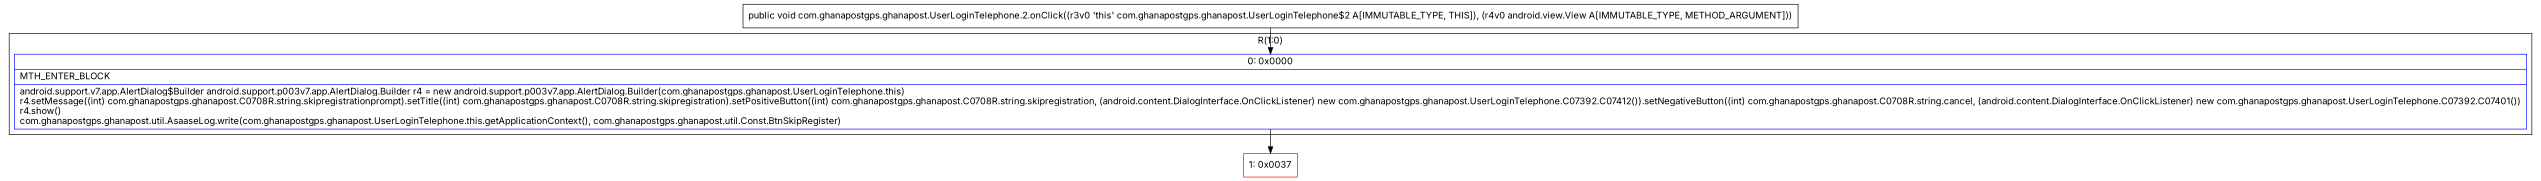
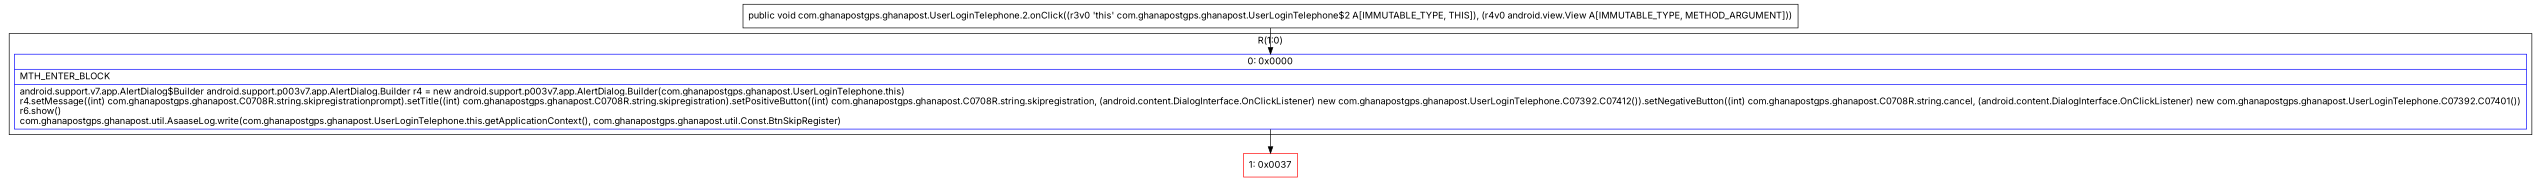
node "0: 0x0000": text "r4.show()" -> "r6.show()"
